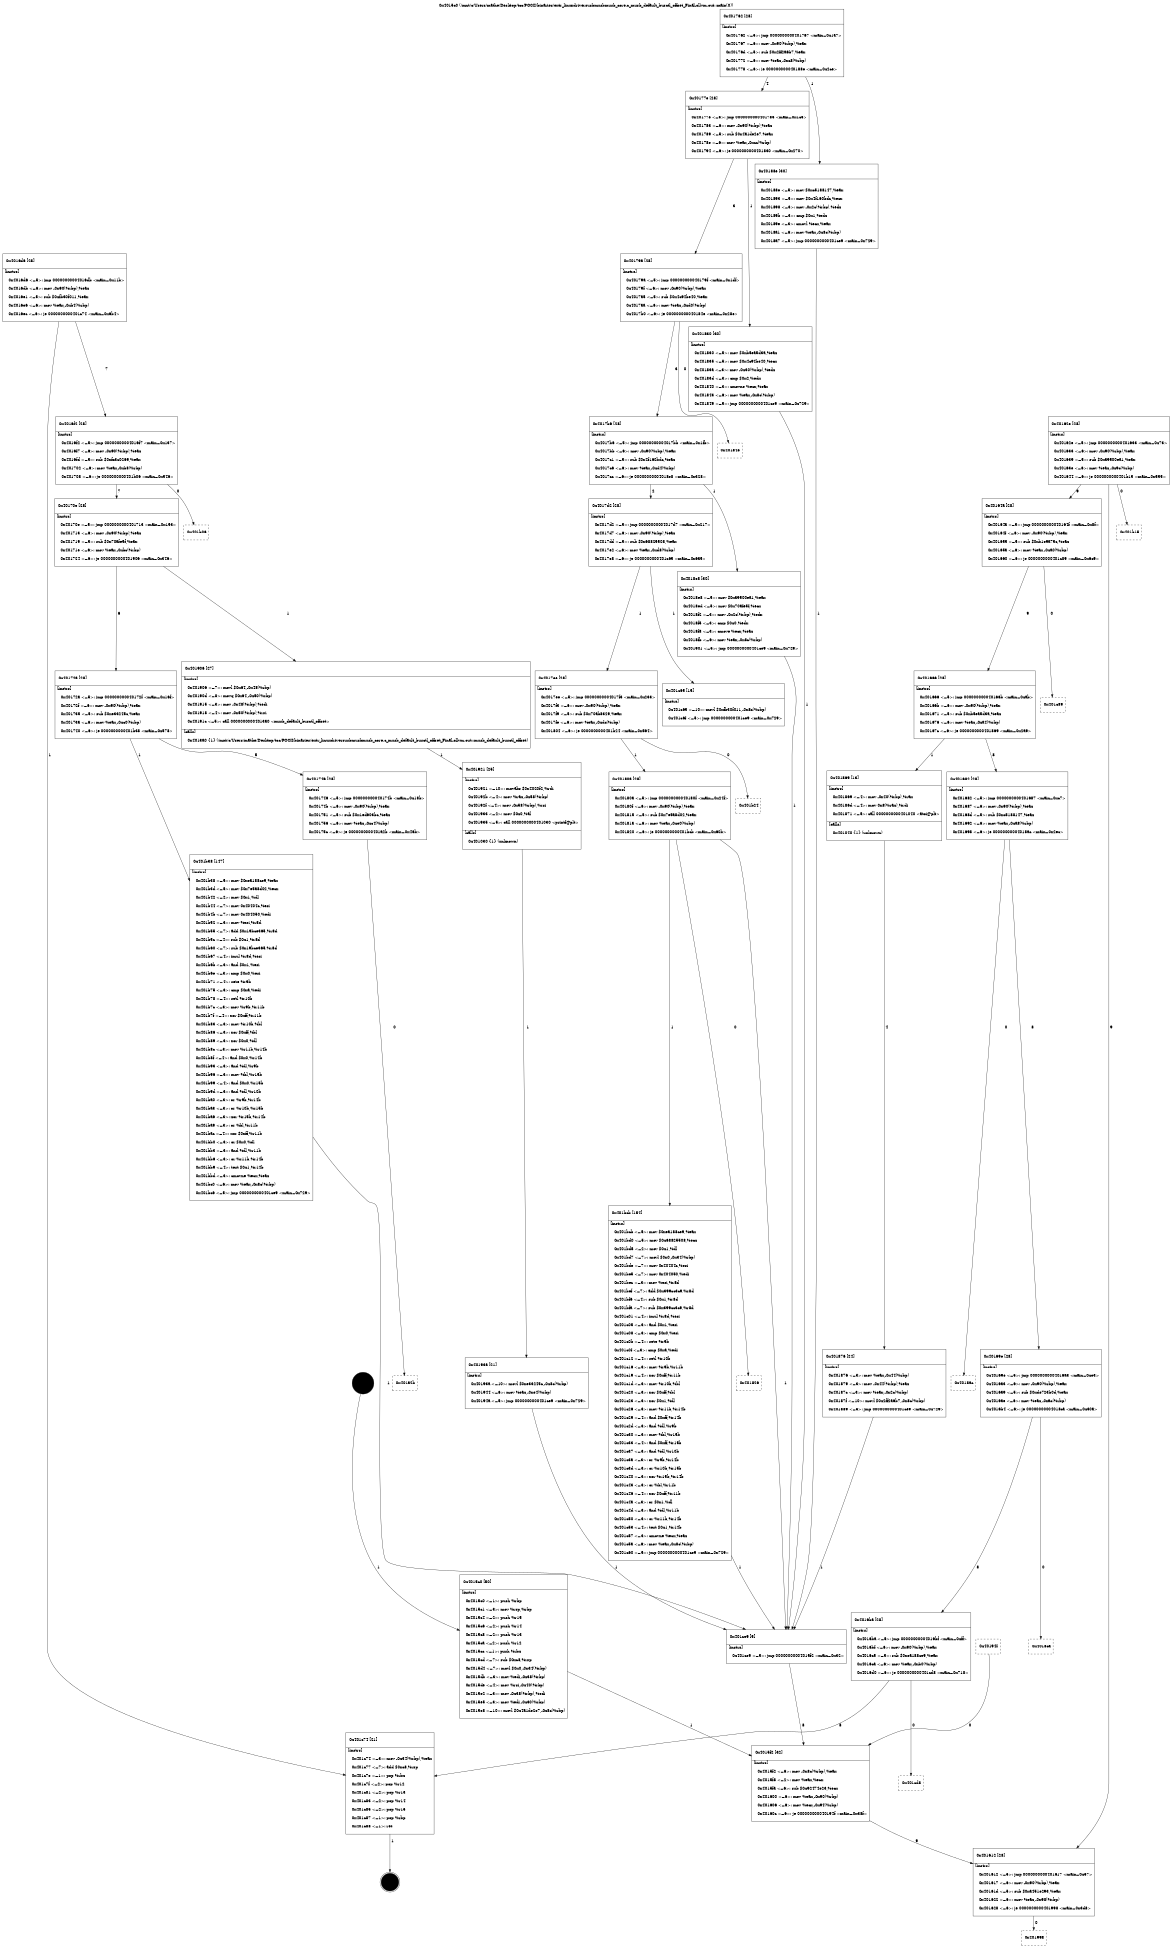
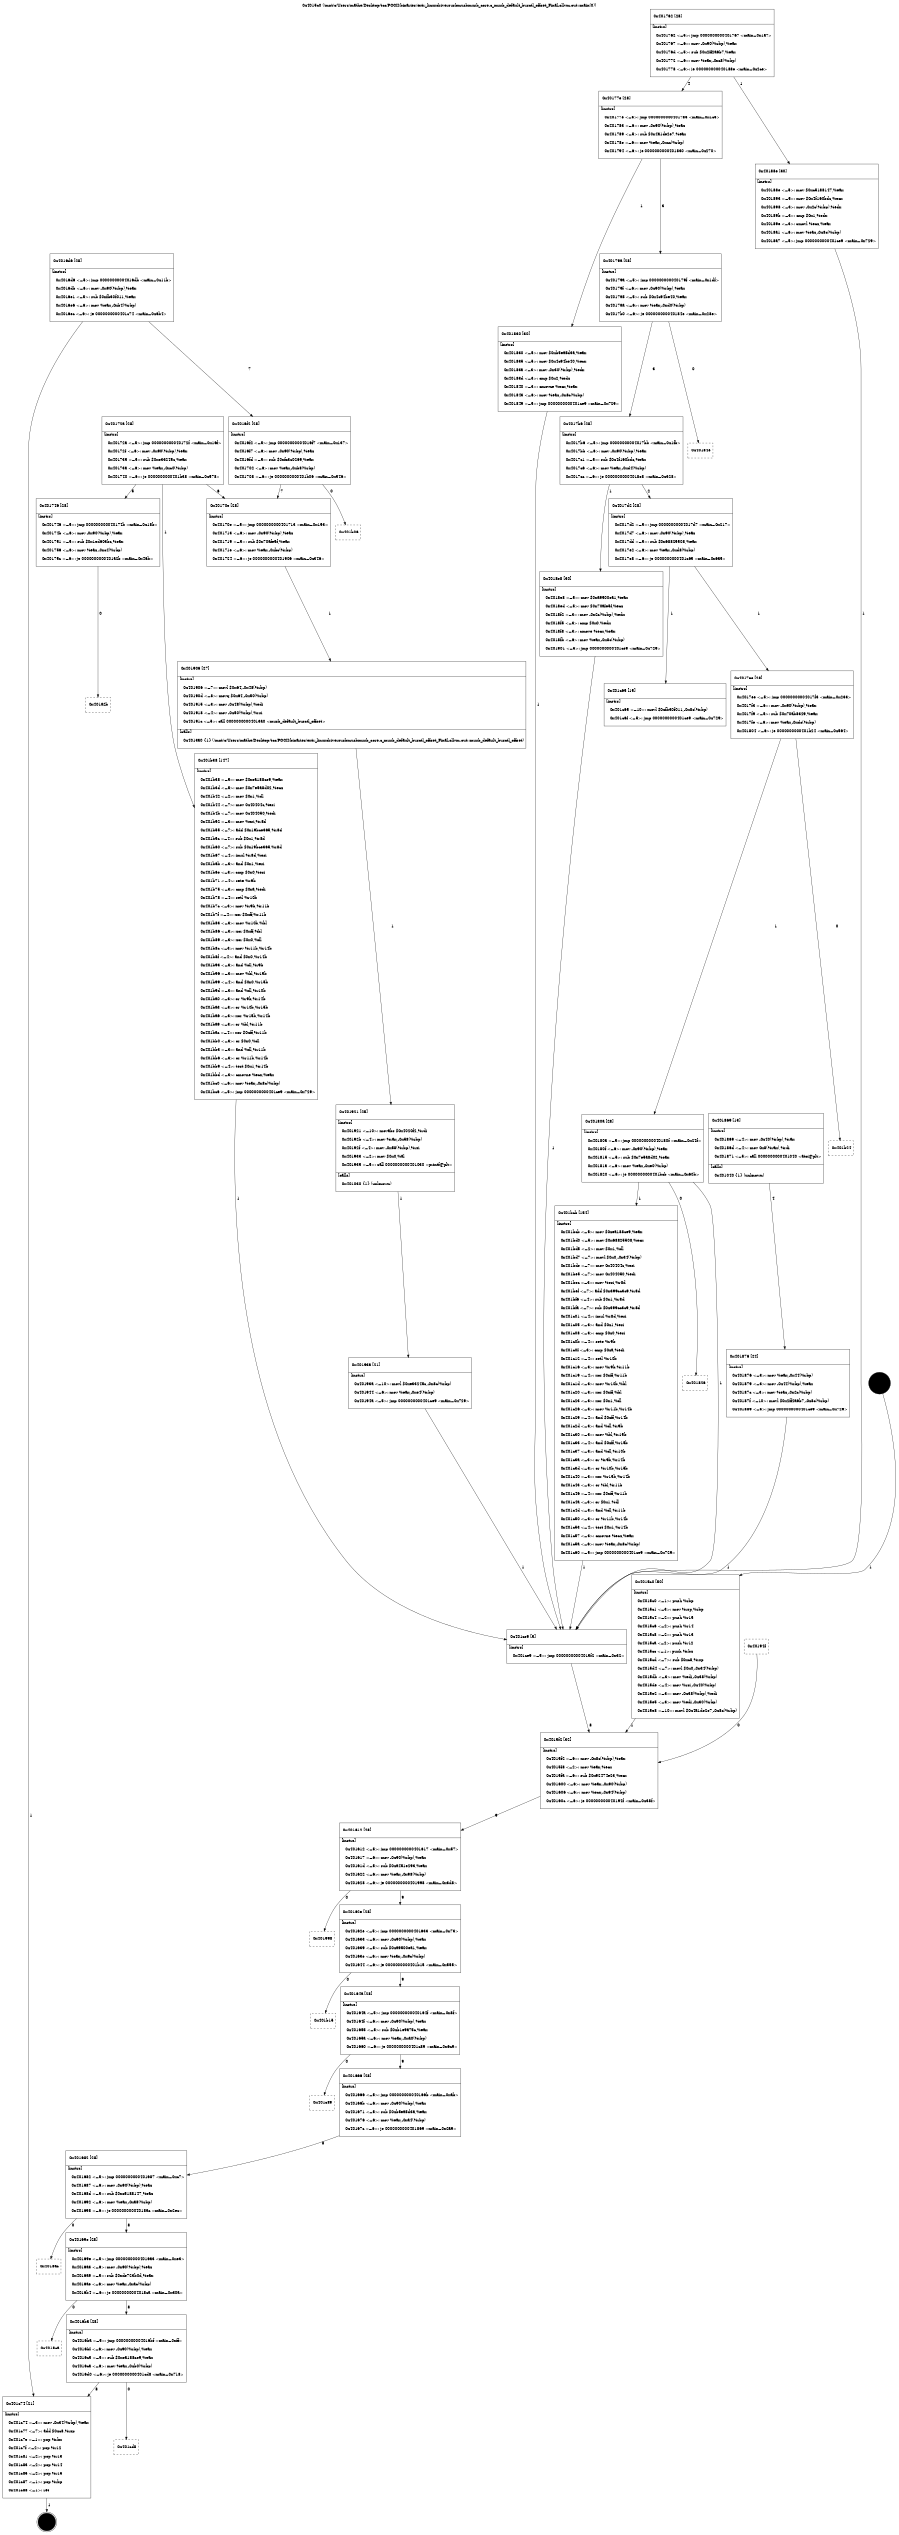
edge "0x40170e [28]" -> "0x40172a [28]": reversed
edge "0x401666 [28]" -> "0x401869 [13]": removed, label "1"
edge "0x40162e [28]" -> "0x401612 [28]": reversed
